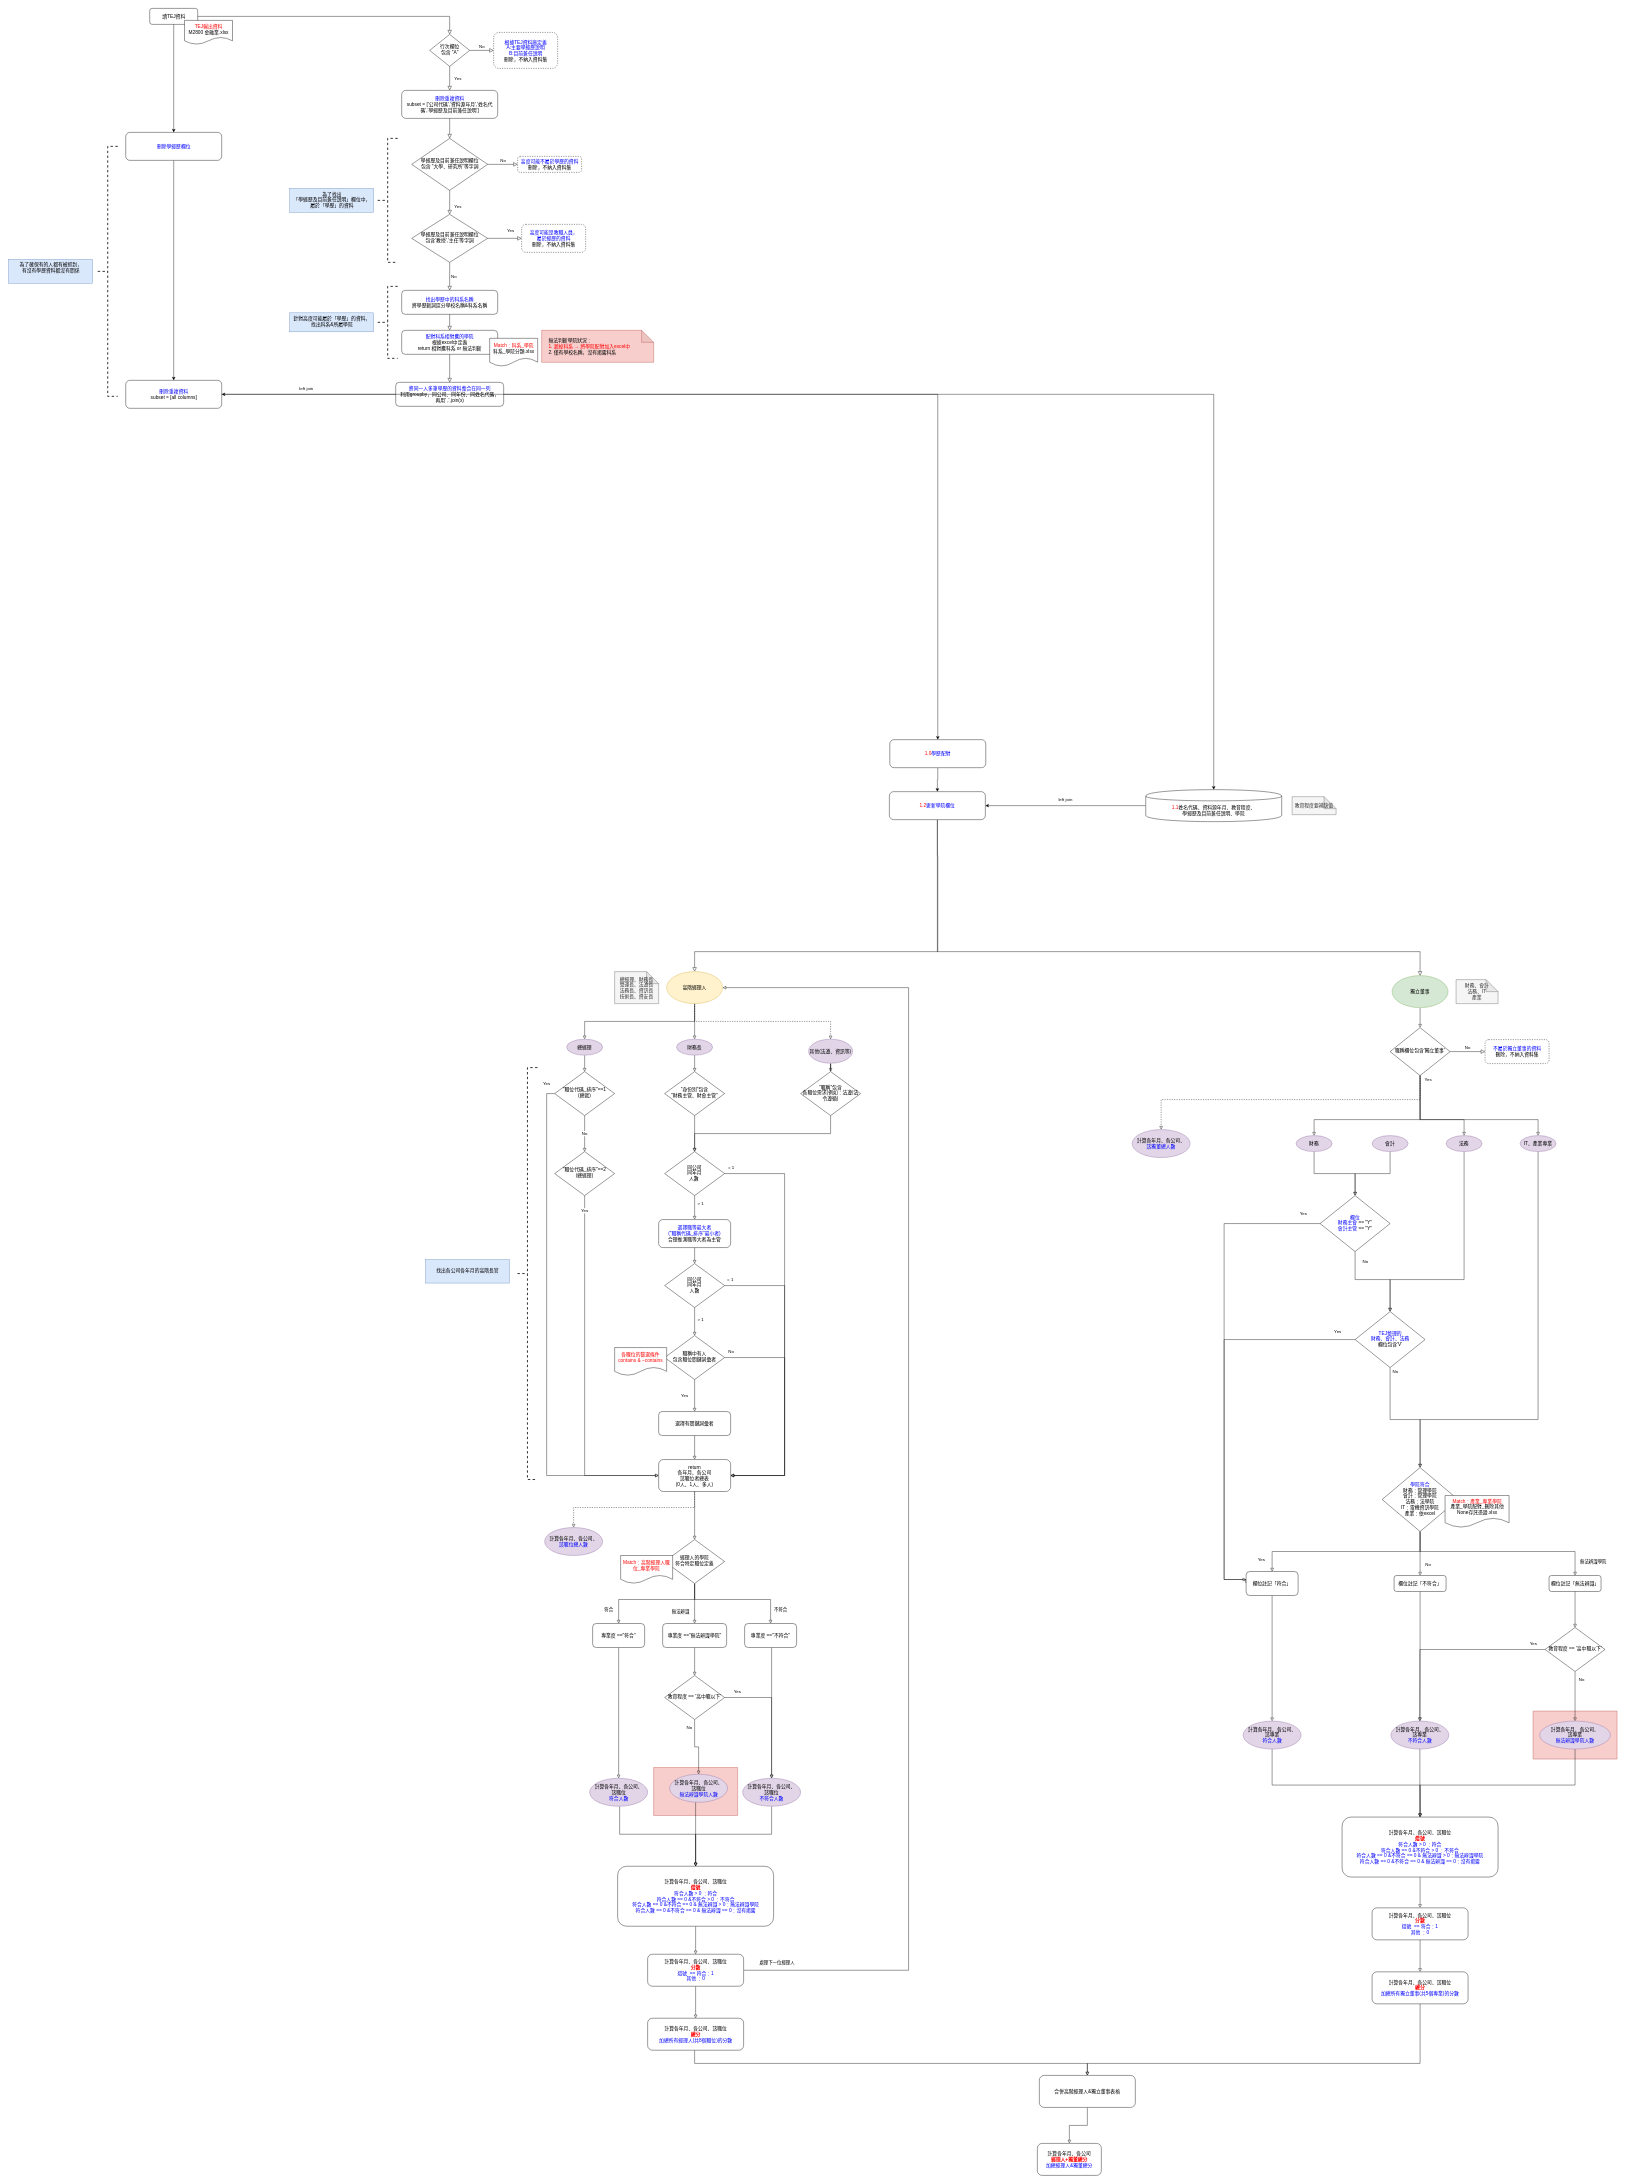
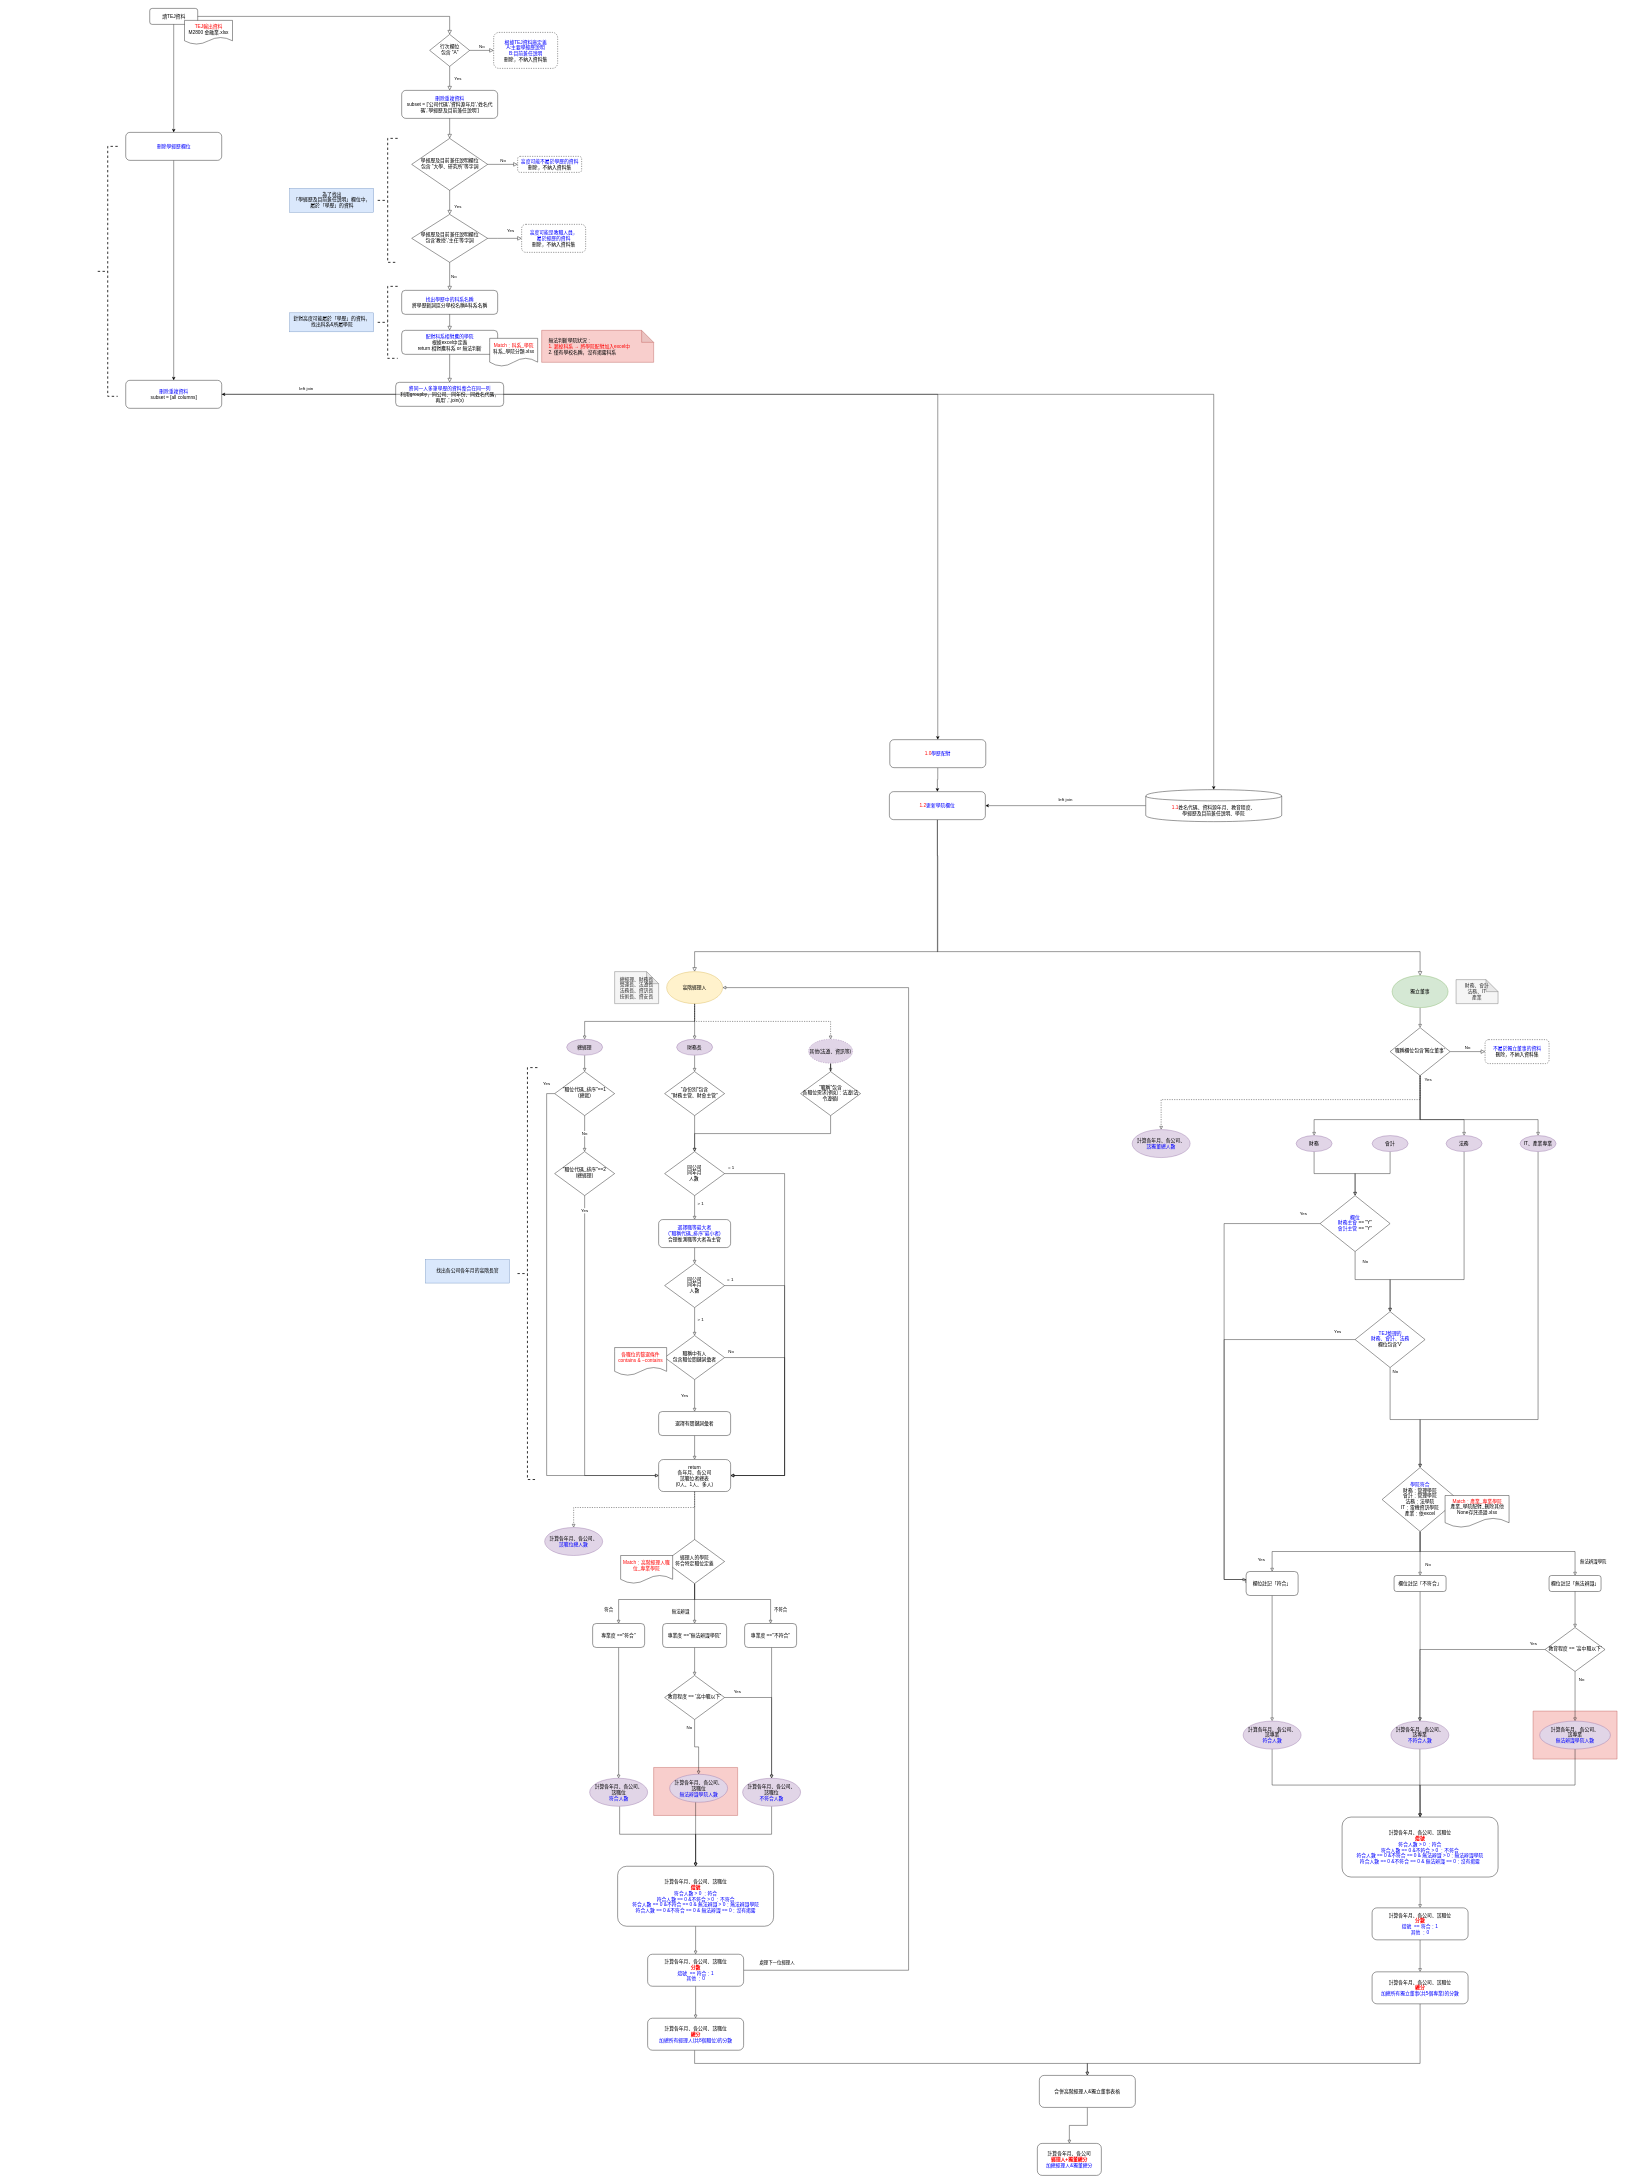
node "為了確保有的人都有被抓到， 有沒有學歷資料都沒有關係": removed
node "教育程度要補缺值": removed
node "其他(法遵、資訊等)": style solid -> dashed
edge "return 各年月、各公司 該職位者總表 (0人、1人、多人)" -> "經理人的學院 符合特定職位定義": arrowhead block -> none
